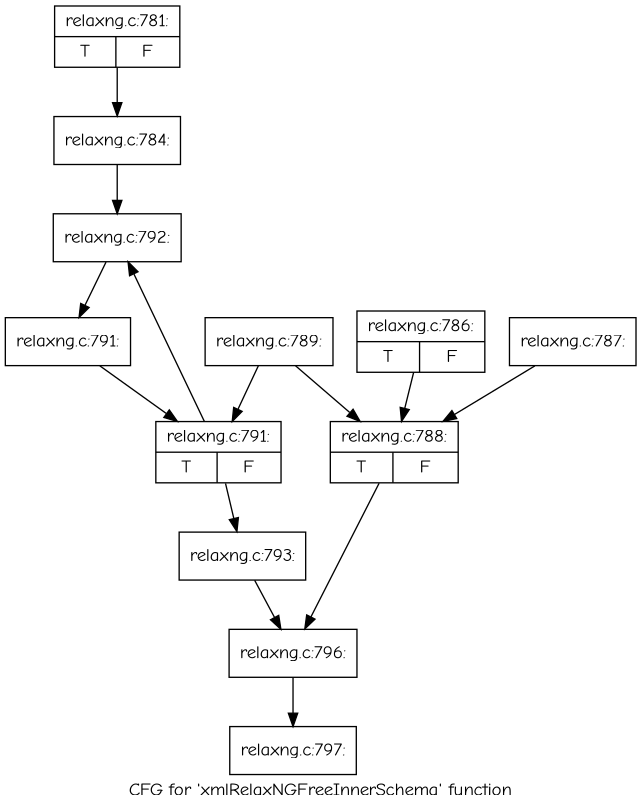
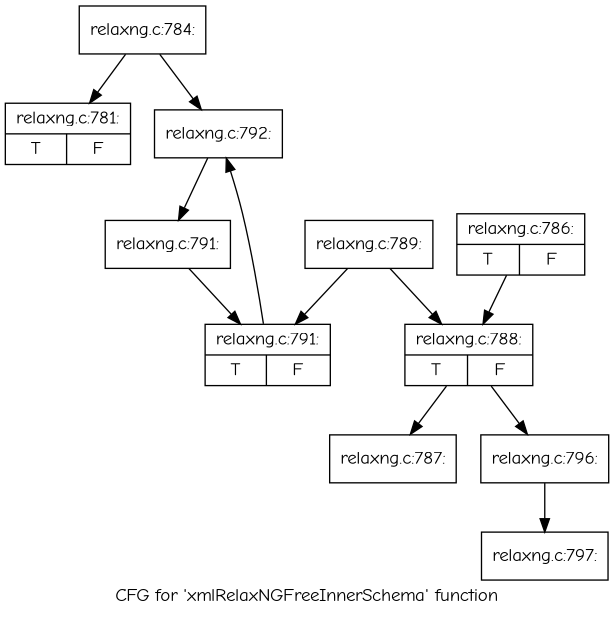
edge "relaxng.c:781:" -> "relaxng.c:784:": reversed
edge "relaxng.c:787:" -> "relaxng.c:788:": reversed
node "relaxng.c:793:": removed
